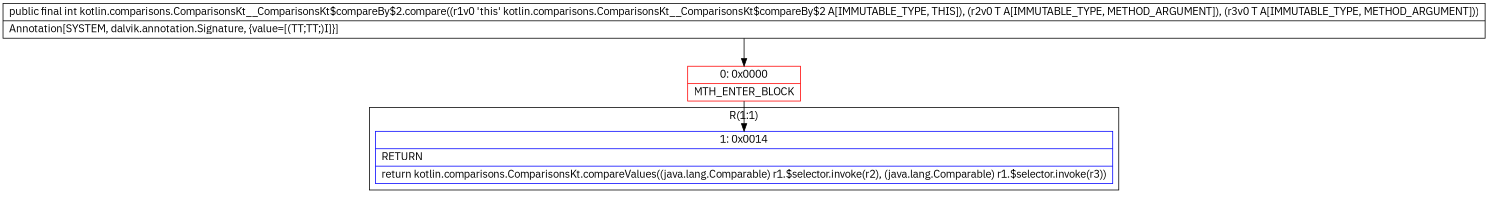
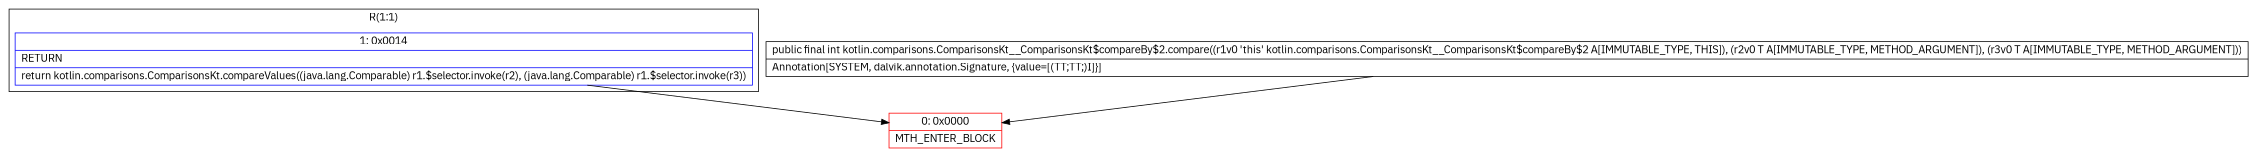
edge "0: 0x0000" -> "1: 0x0014": reversed
